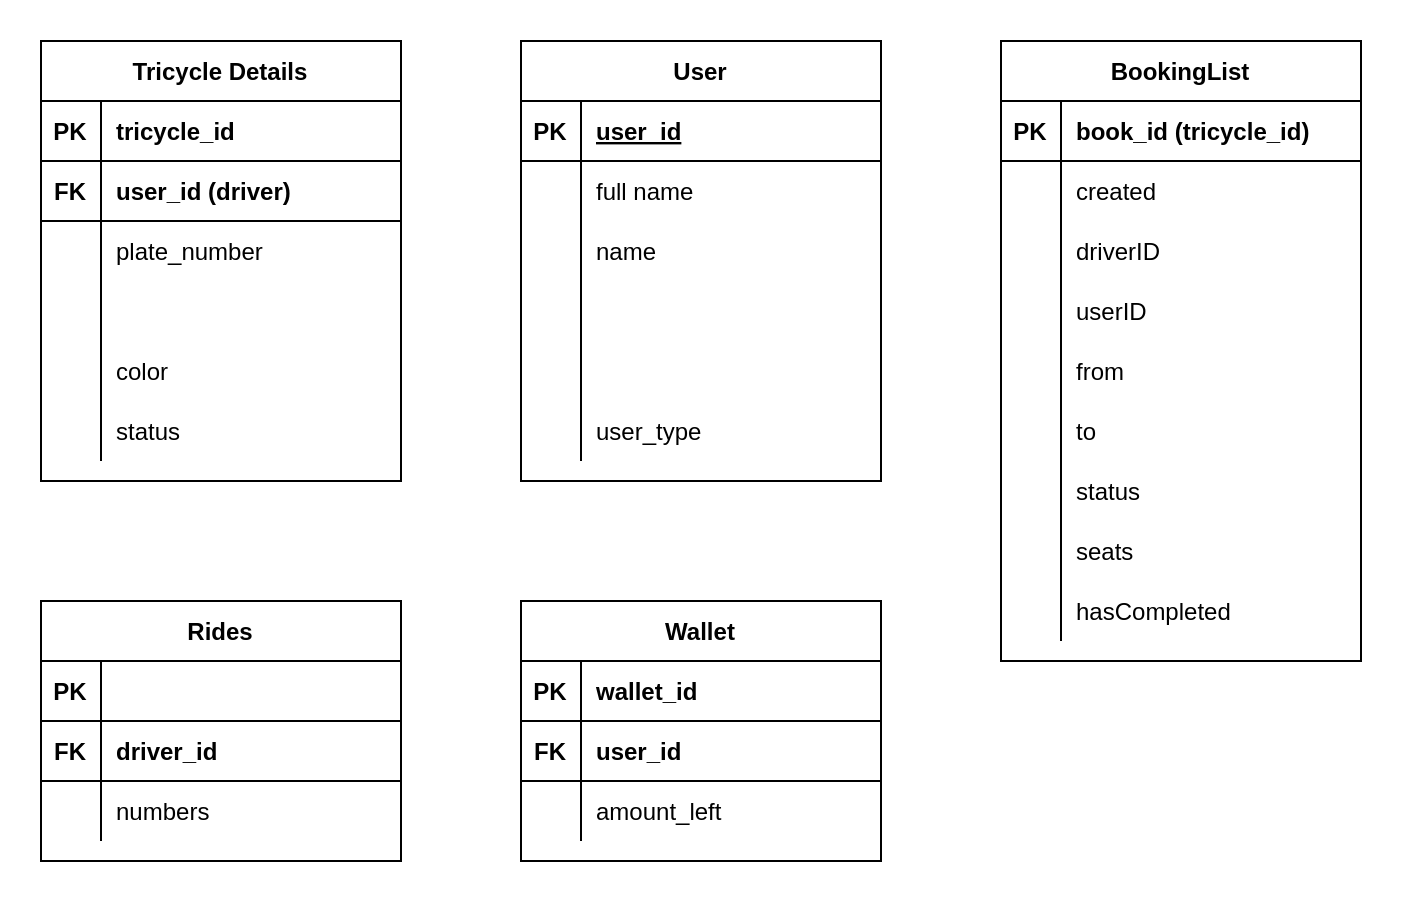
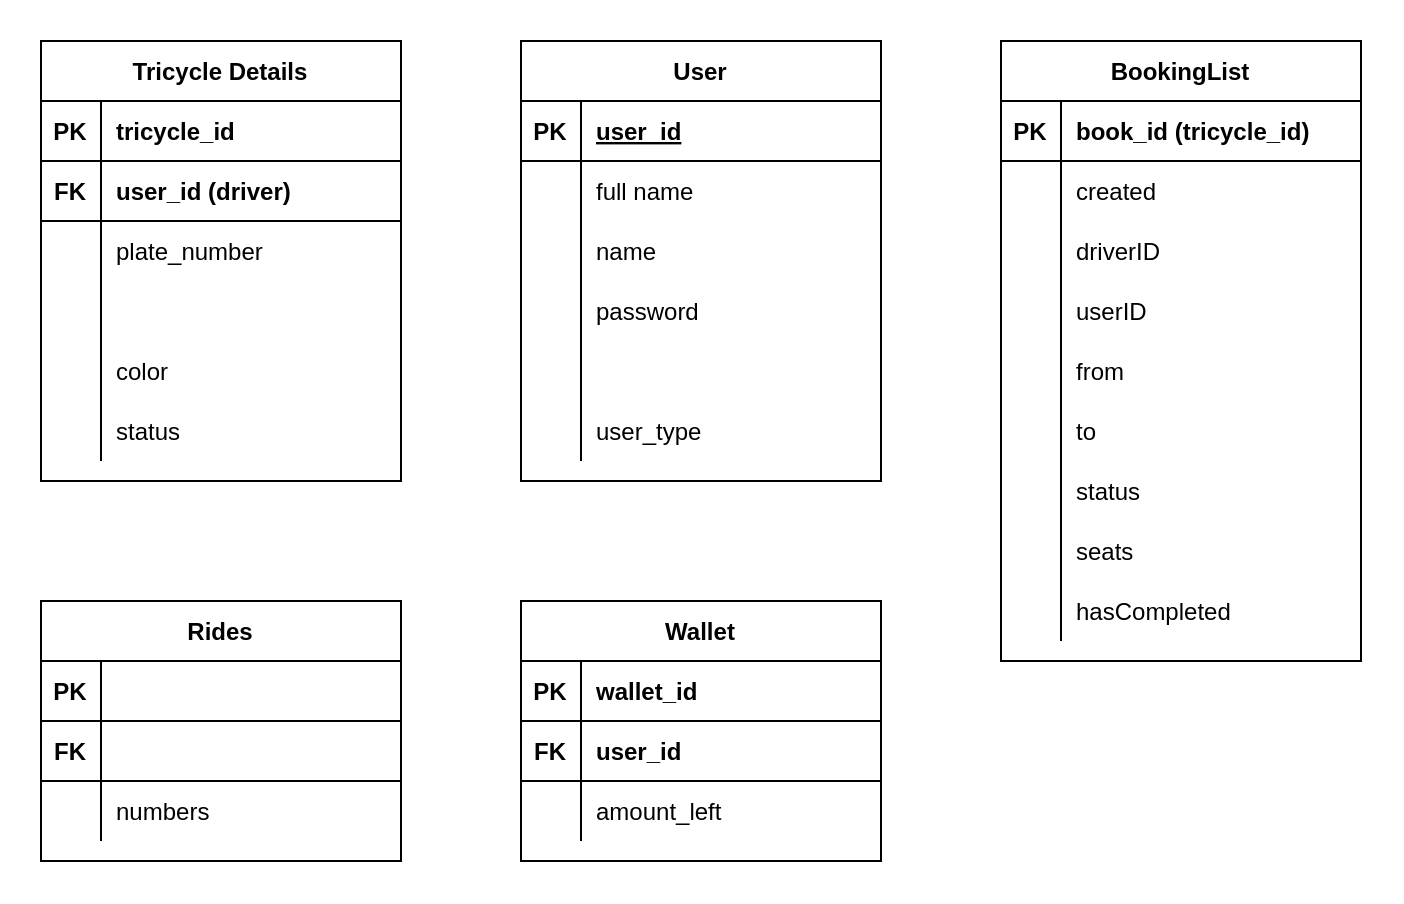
node "password": added
node "driver_id": removed
